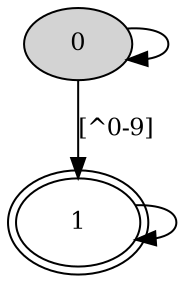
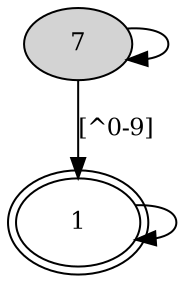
node "0": label "0" -> "7"
